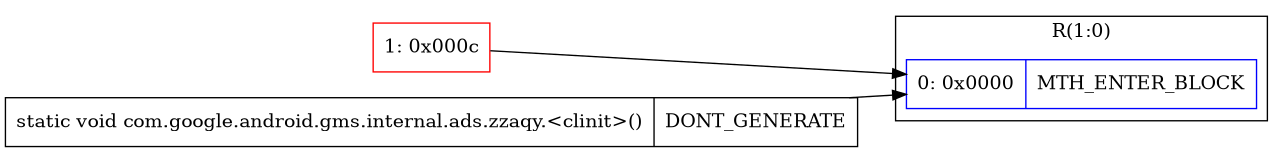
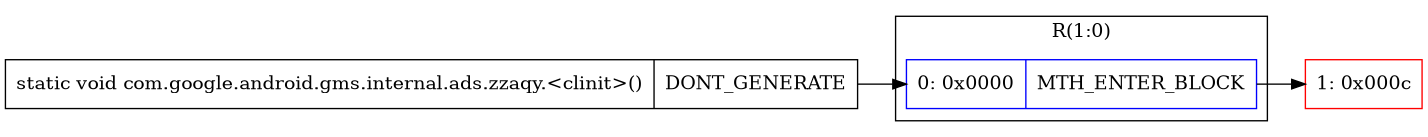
edge "1: 0x000c" -> "0: 0x0000": reversed
